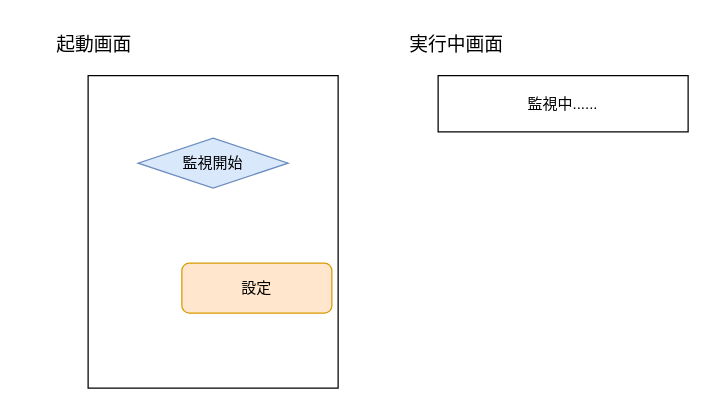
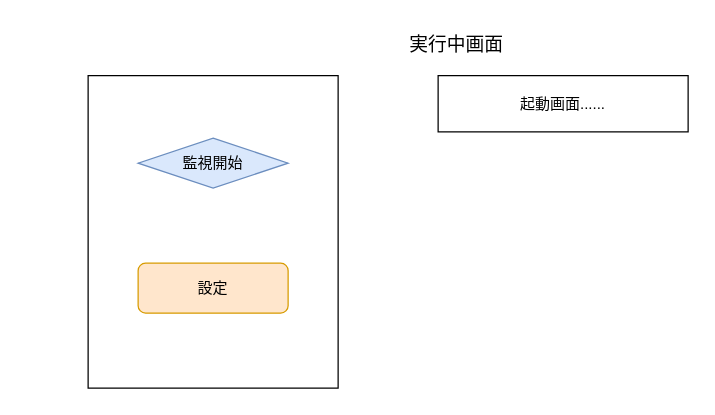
node "起動画面": removed
node "監視中......": label "監視中......" -> "起動画面......"
node "設定": moved (257, 288) -> (213, 288)
